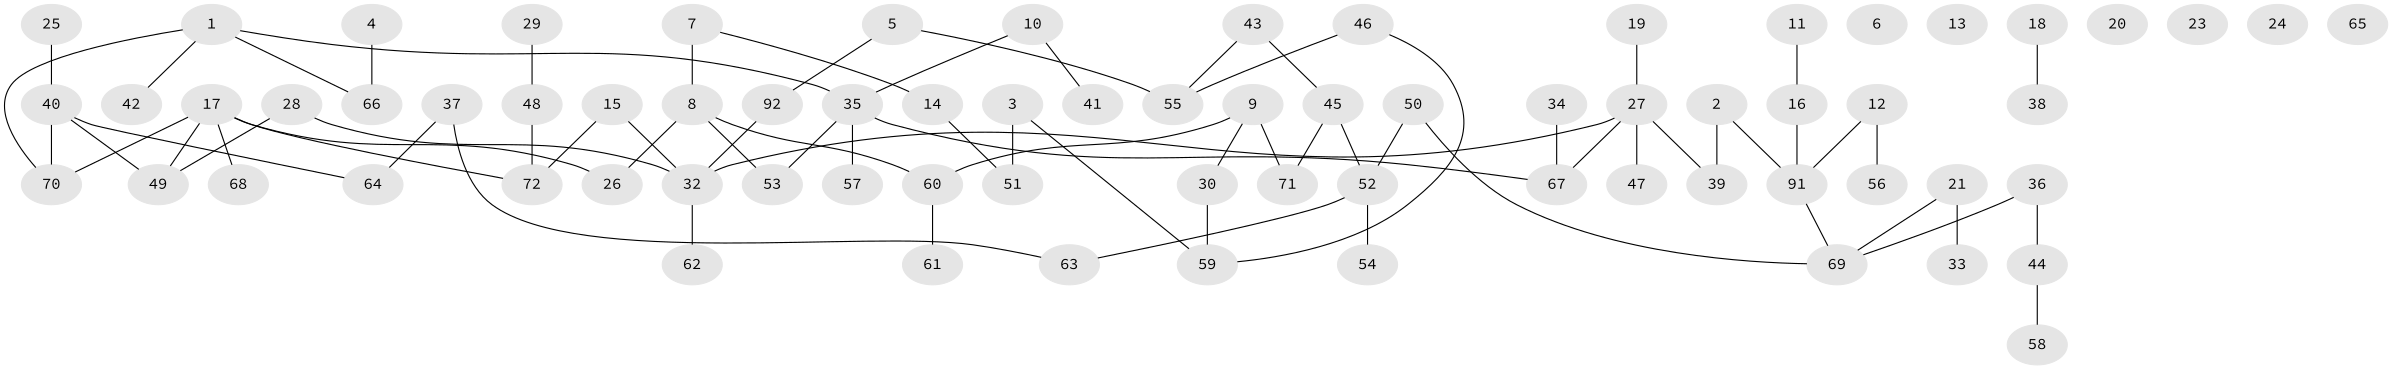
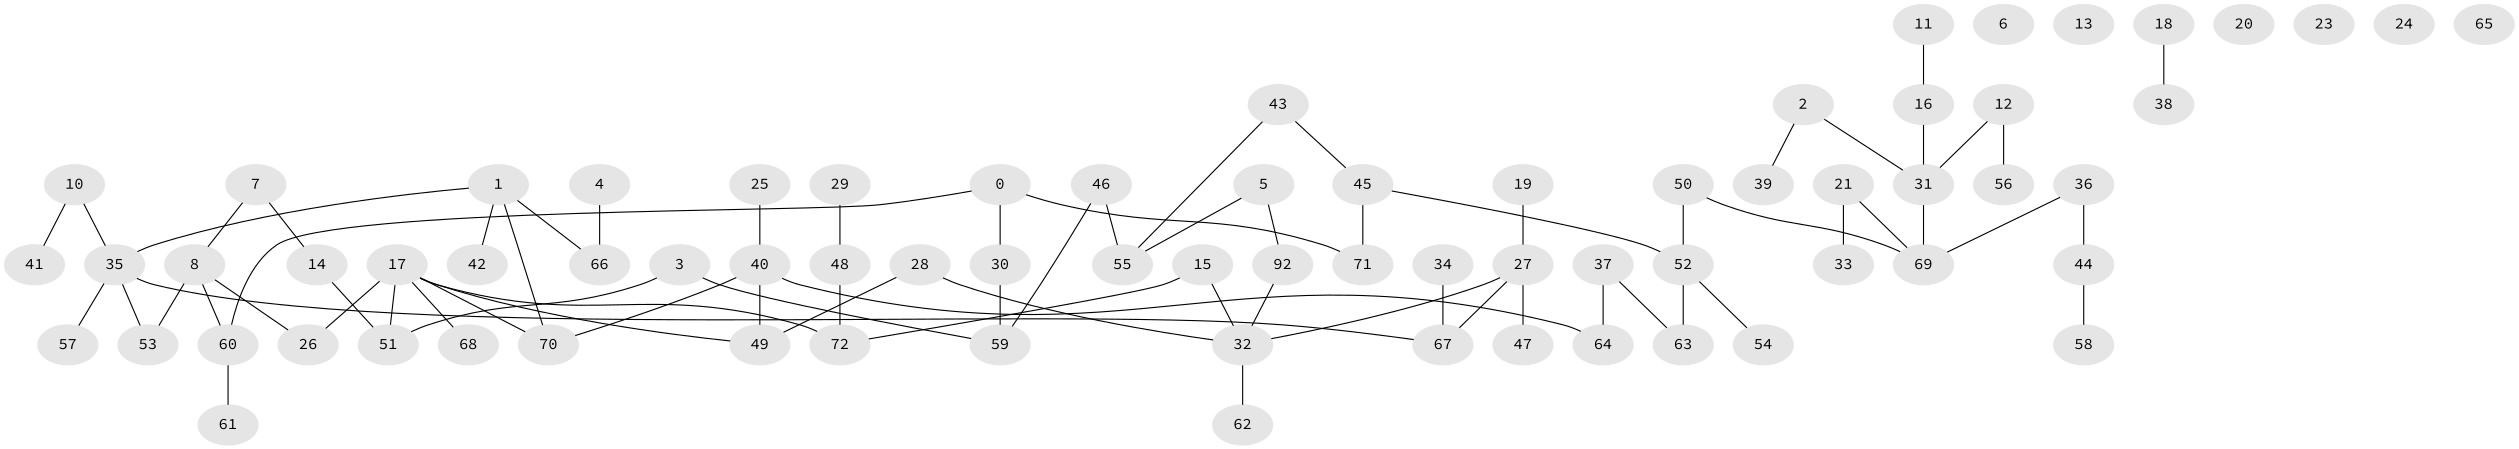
node "9": label "9" -> "0"
edge "27" -- "39": removed
node "91": label "91" -> "31"
edge "17" -- "51": added
